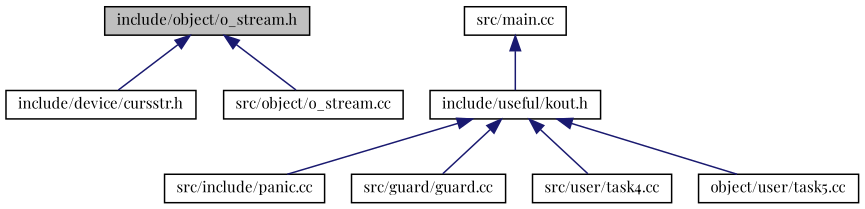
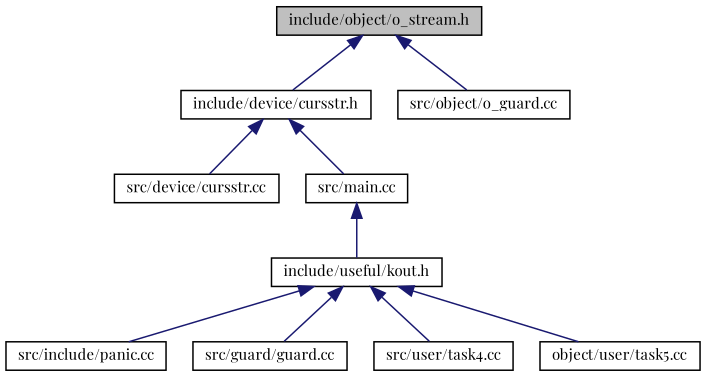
node "src/object/o_stream.cc": label "src/object/o_stream.cc" -> "src/object/o_guard.cc"
edge "src/main.cc" -> "include/device/cursstr.h": added
node "src/device/cursstr.cc": added
